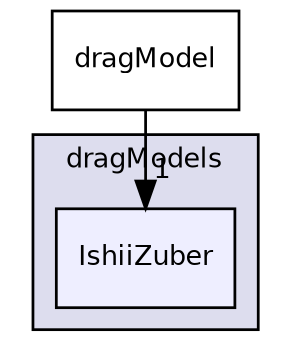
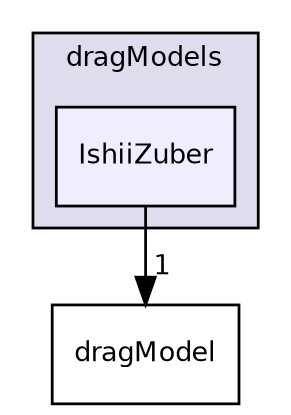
edge "dragModel" -> "IshiiZuber": reversed
